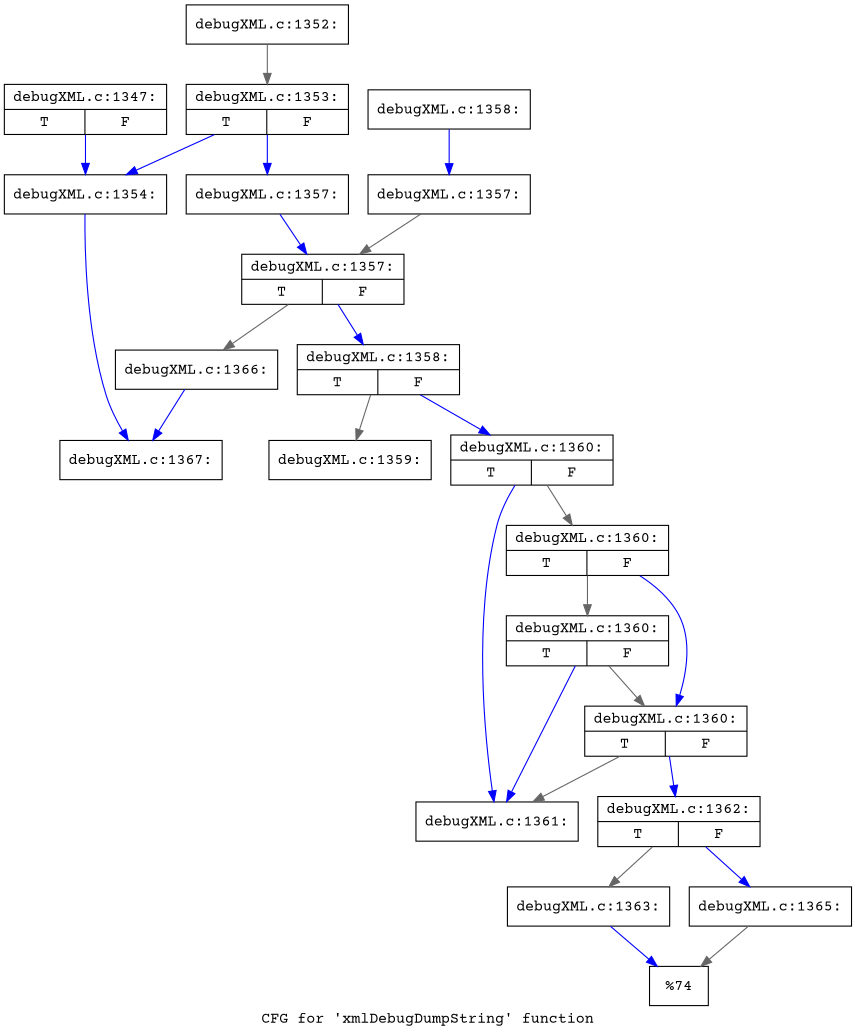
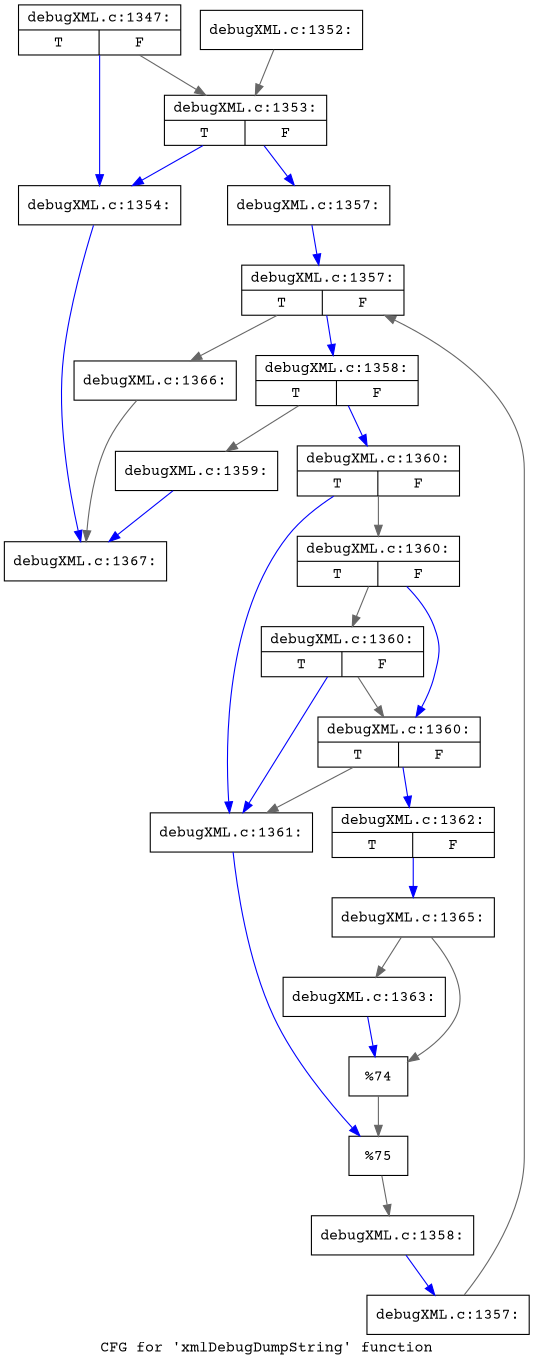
edge "debugXML.c:1347:" -> "debugXML.c:1353:": added
edge "debugXML.c:1366:" -> "debugXML.c:1367:": color blue -> gray40
edge "debugXML.c:1359:" -> "debugXML.c:1367:": added
edge "debugXML.c:1362:" -> "debugXML.c:1363:": now "debugXML.c:1365:" -> "debugXML.c:1363:"
node "%75": added
